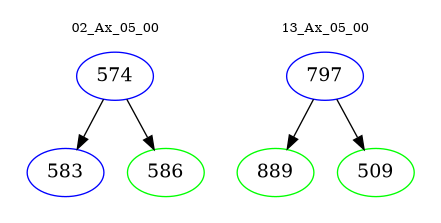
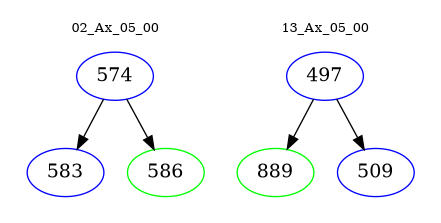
node "797": label "797" -> "497"
node "509": color green -> blue
